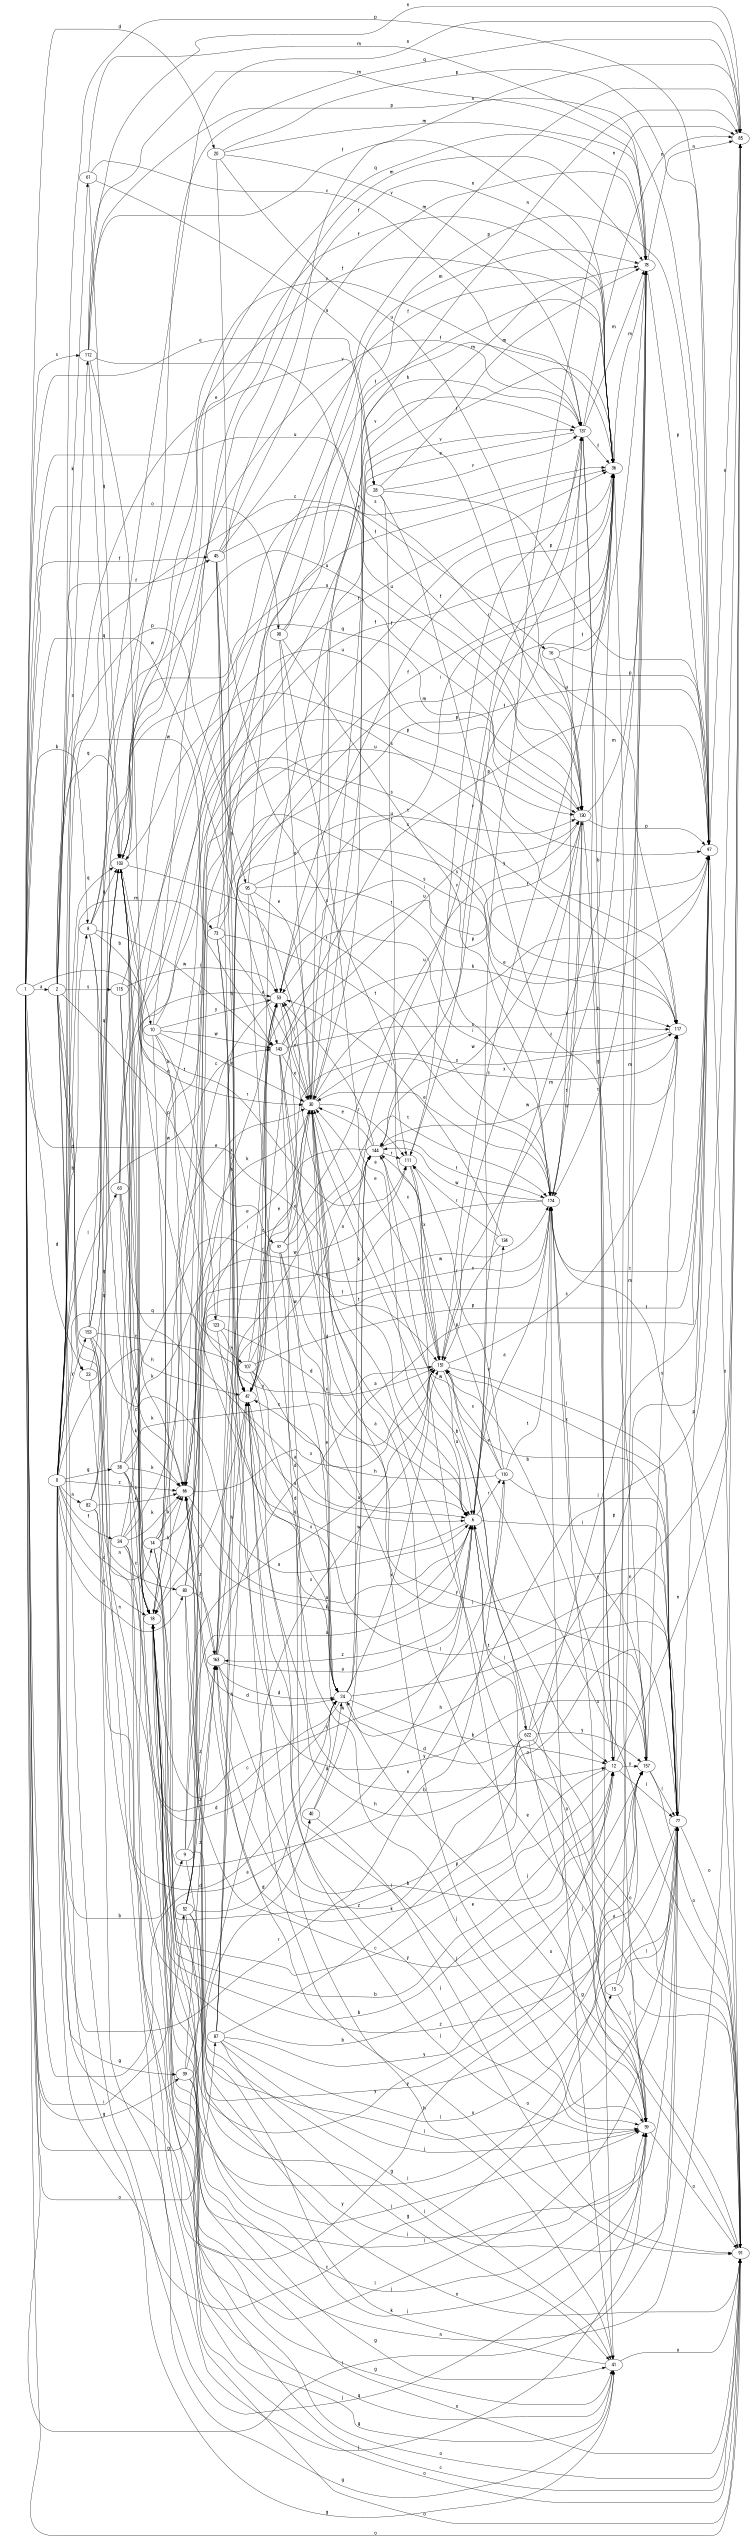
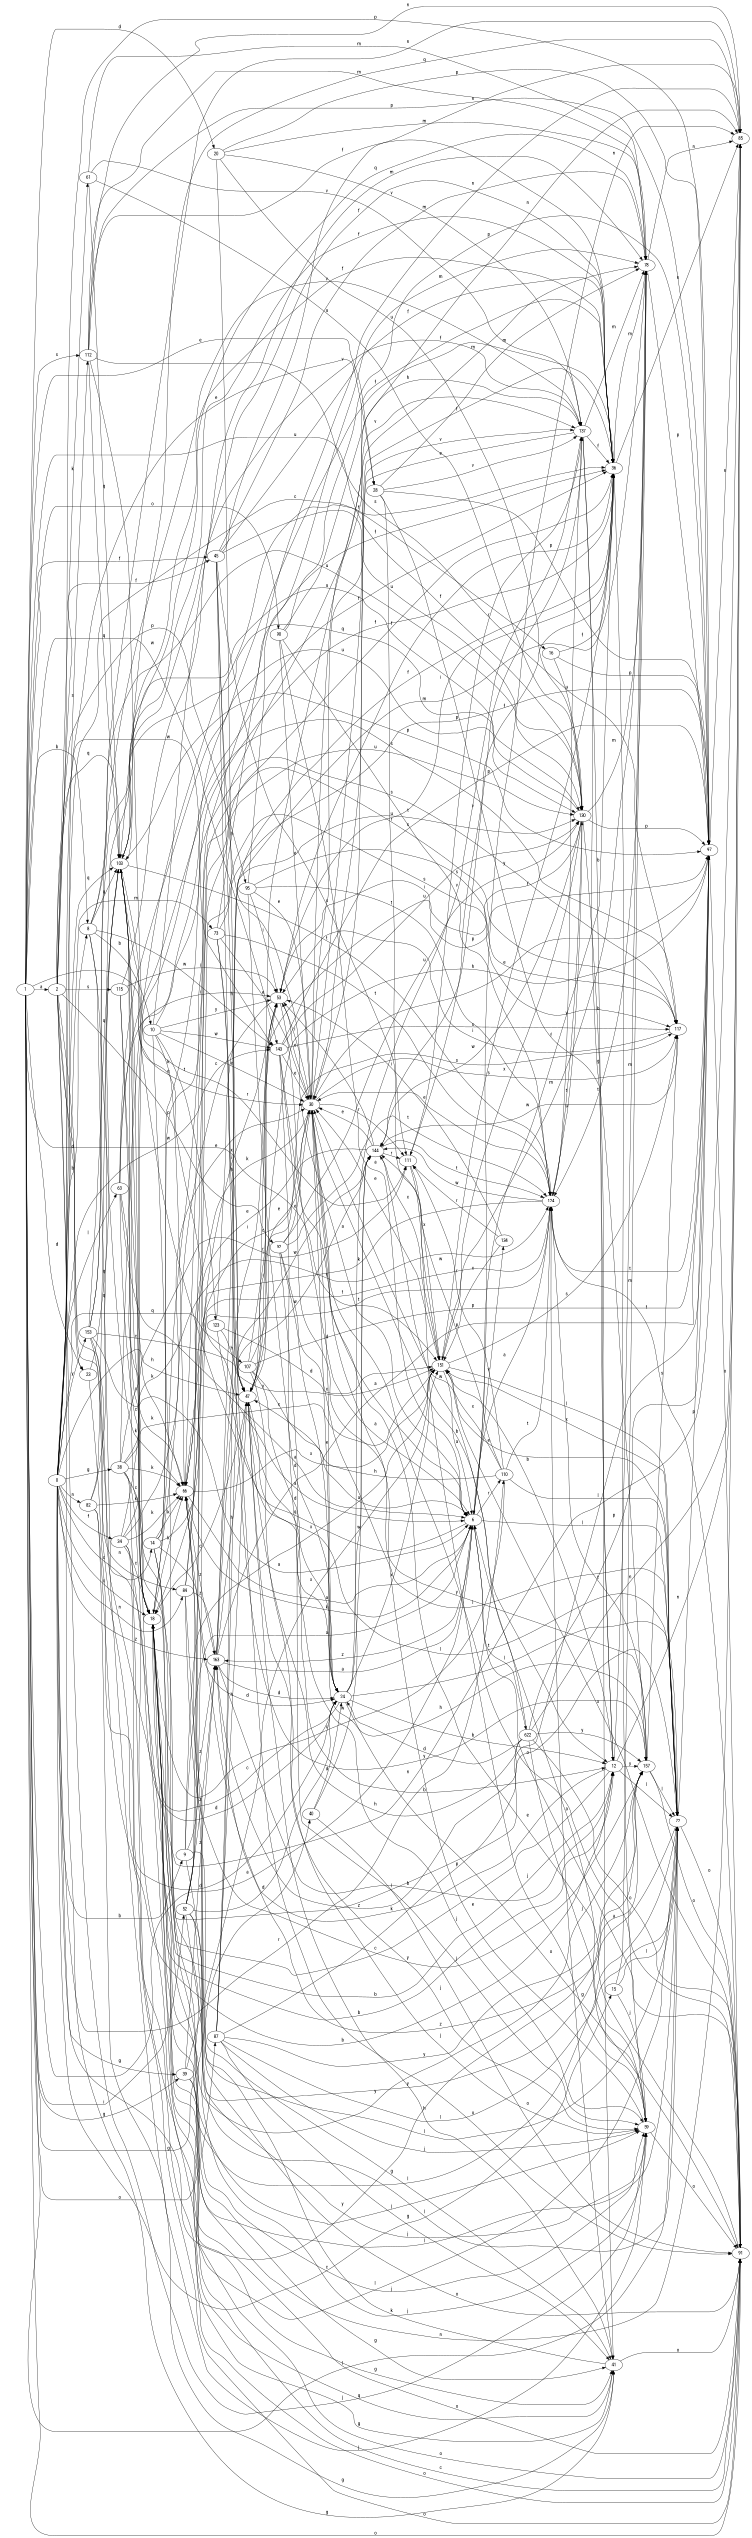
edge "137" -> "85": now "36" -> "85"
edge "0" -> "66": now "0" -> "163"
node "80": label "80" -> "84"
edge "124" -> "59": removed, label "j"
